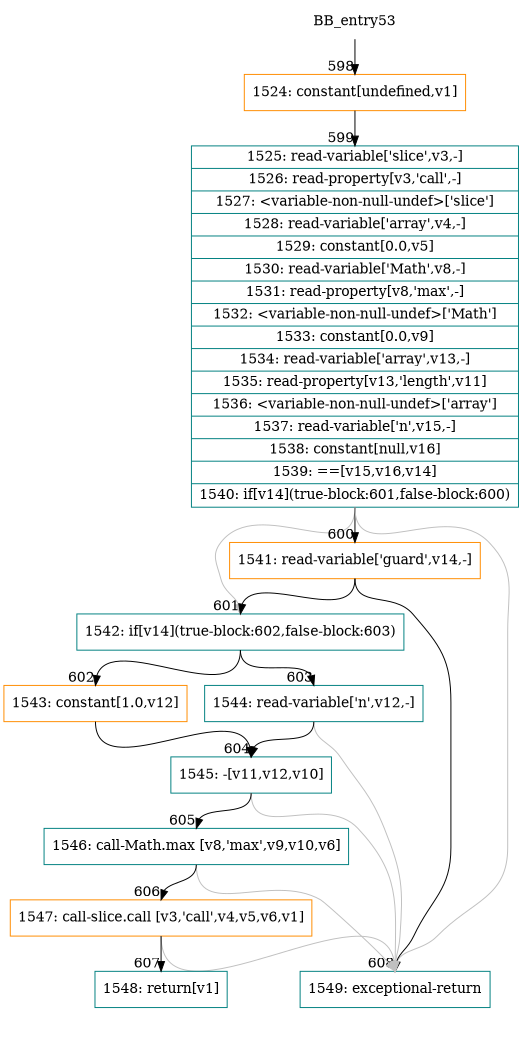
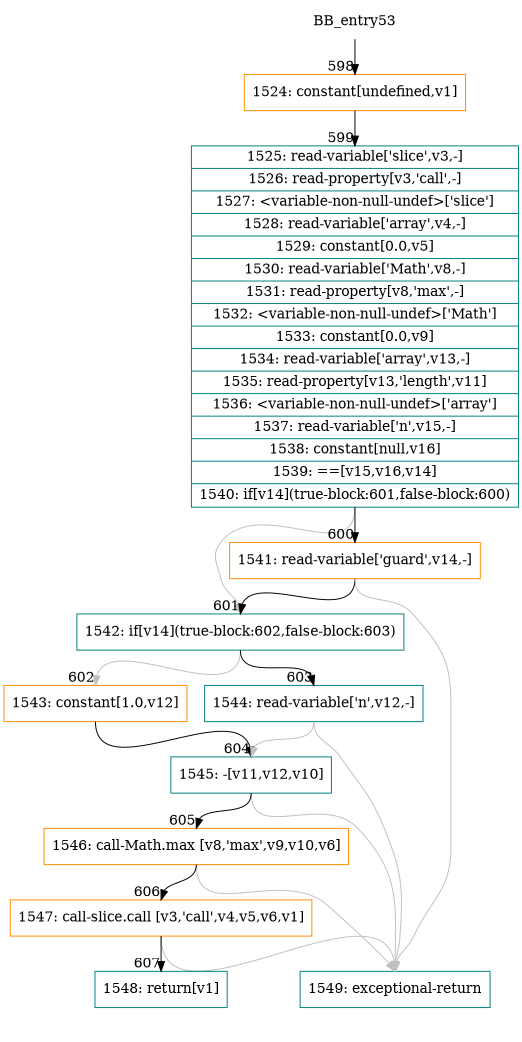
edge "1542: if[v14](true-block:602,false-block:603)" -> "1543: constant[1.0,v12]": color black -> gray
edge "1525: read-variable['slice',v3,-]" -> "1549: exceptional-return": removed
edge "1544: read-variable['n',v12,-]" -> "1545: -[v11,v12,v10]": color black -> gray
edge "1541: read-variable['guard',v14,-]" -> "1549: exceptional-return": color black -> gray
node "1546: call-Math.max [v8,'max',v9,v10,v6]": color teal -> darkorange
